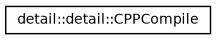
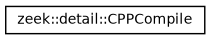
node "detail::detail::CPPCompile": label "detail::detail::CPPCompile" -> "zeek::detail::CPPCompile"
